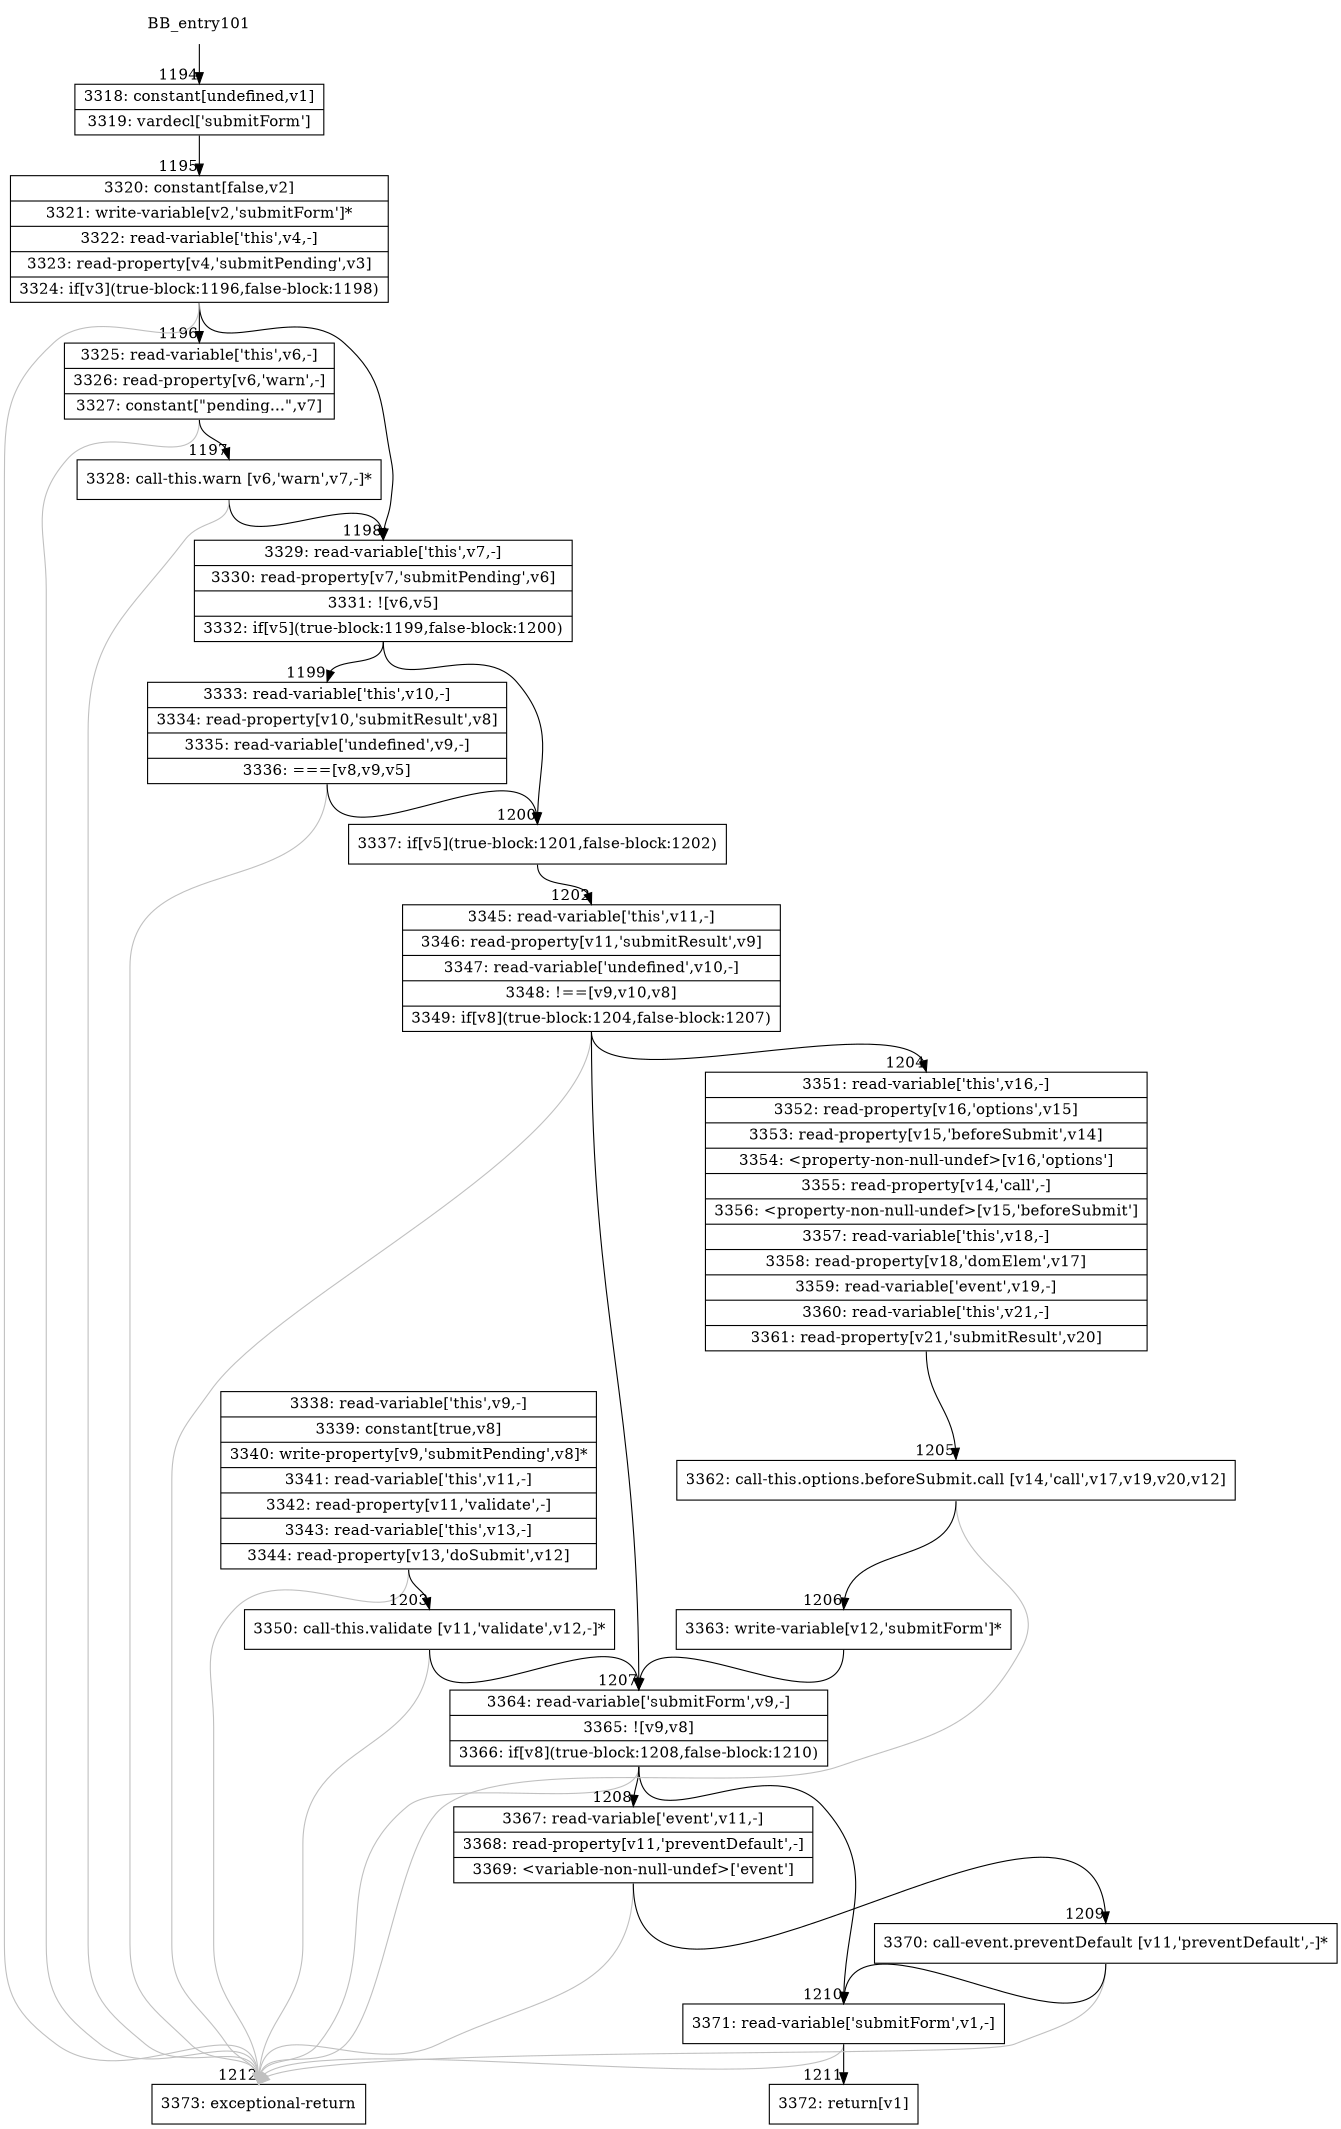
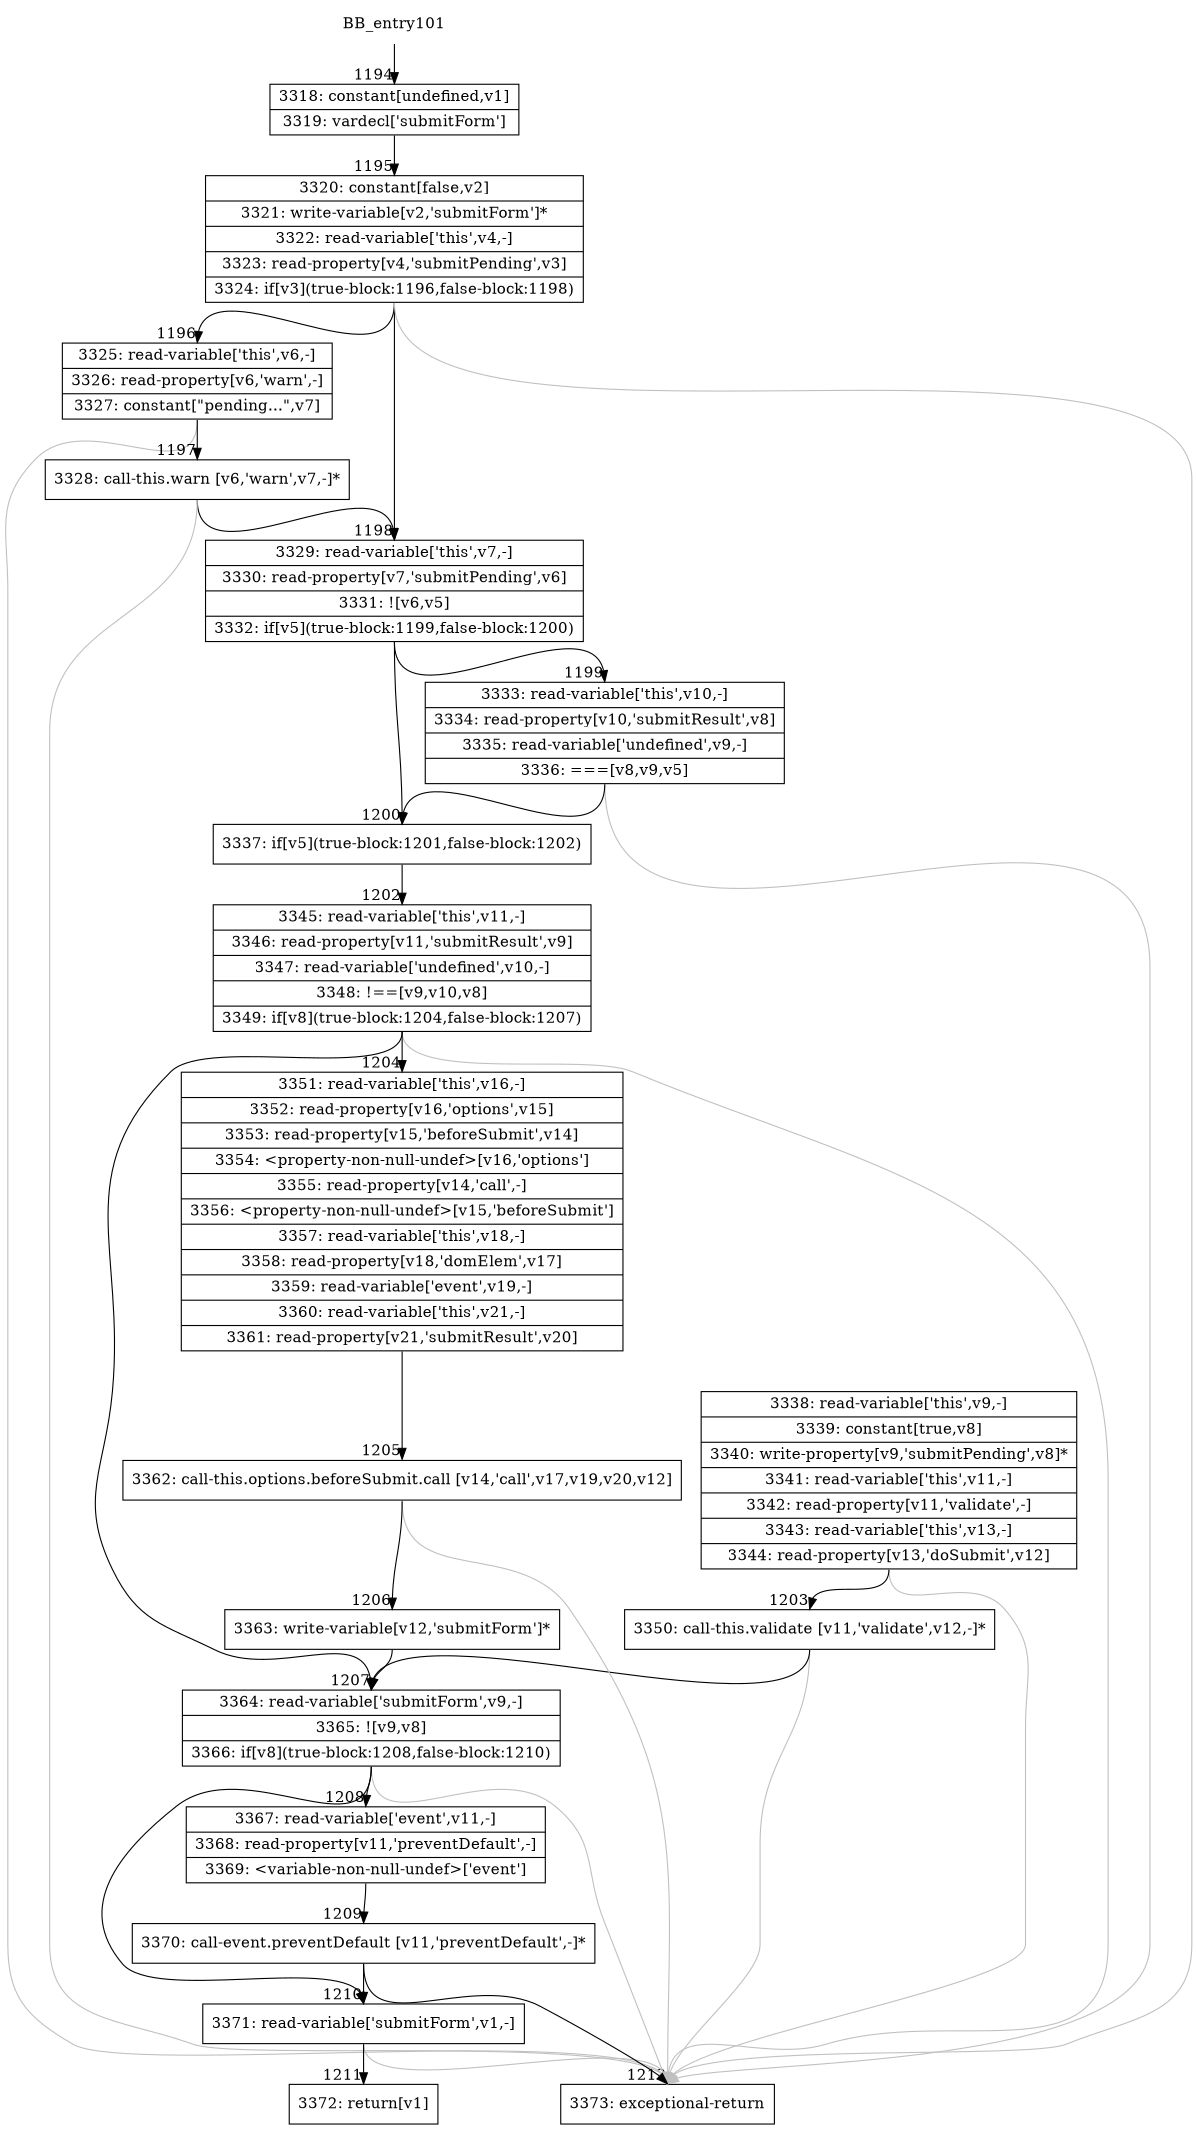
edge "3367: read-variable['event',v11,-]" -> "3373: exceptional-return": removed
edge "3370: call-event.preventDefault [v11,'preventDefault',-]*" -> "3373: exceptional-return": color gray -> black
